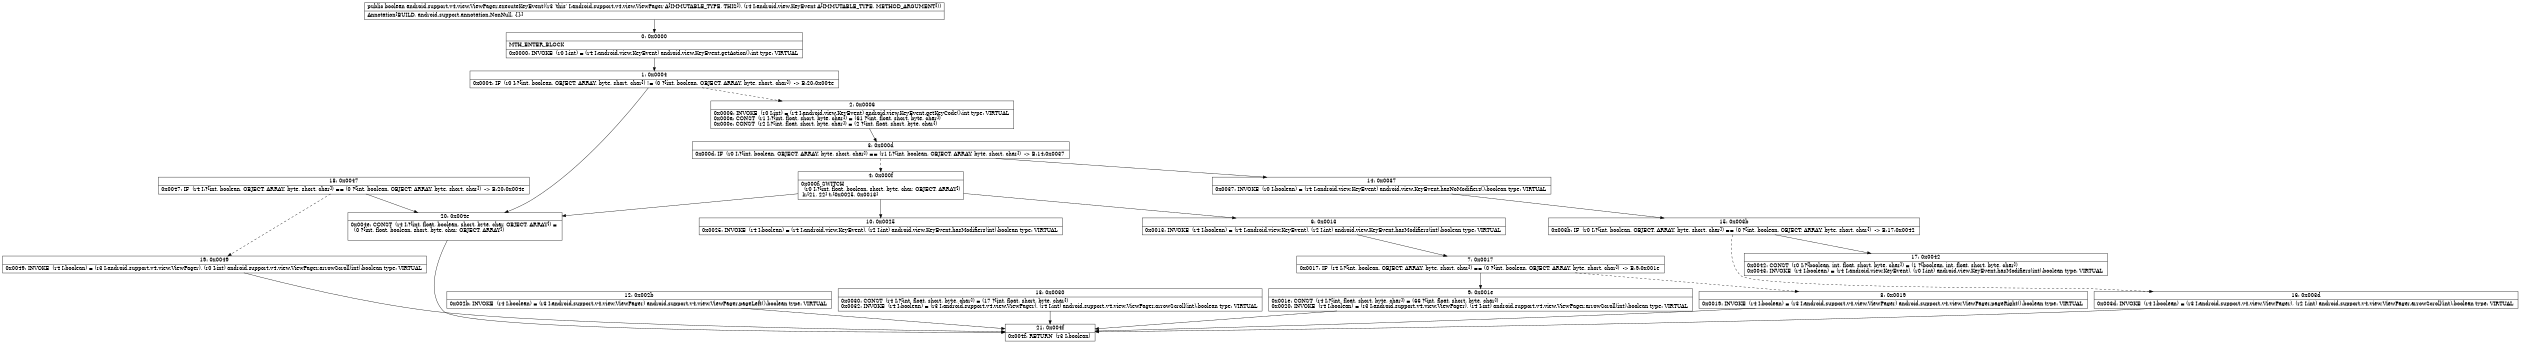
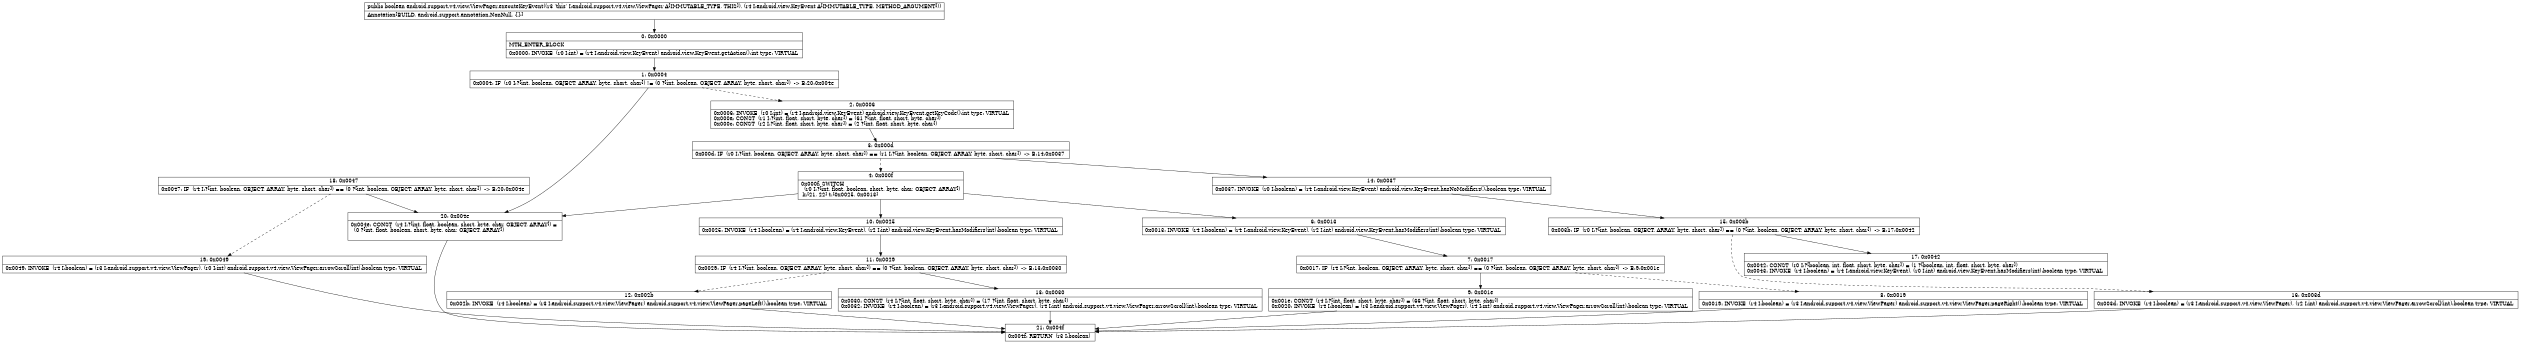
node "11: 0x0029": added
